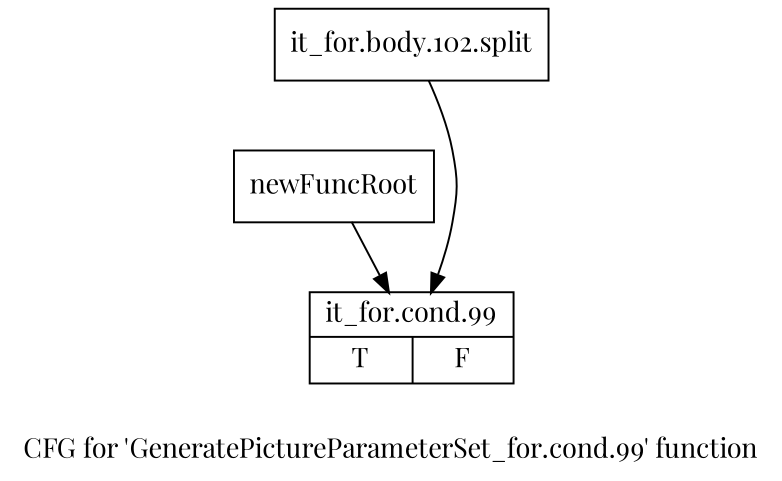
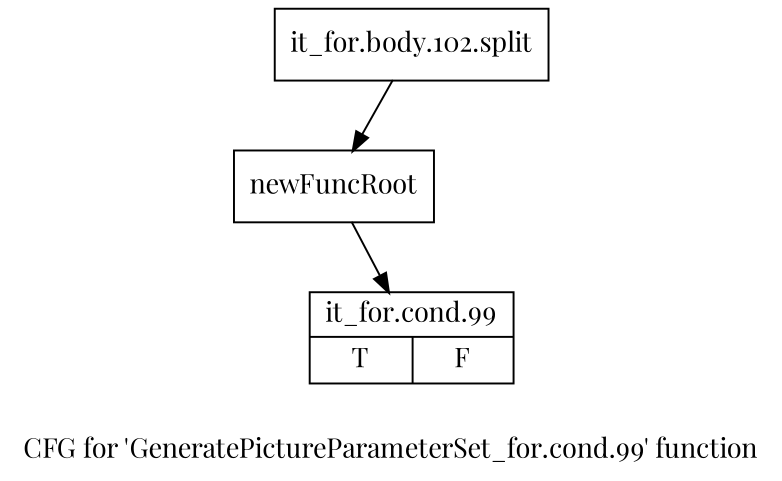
edge "it_for.body.102.split" -> "it_for.cond.99": now "it_for.body.102.split" -> "newFuncRoot"
